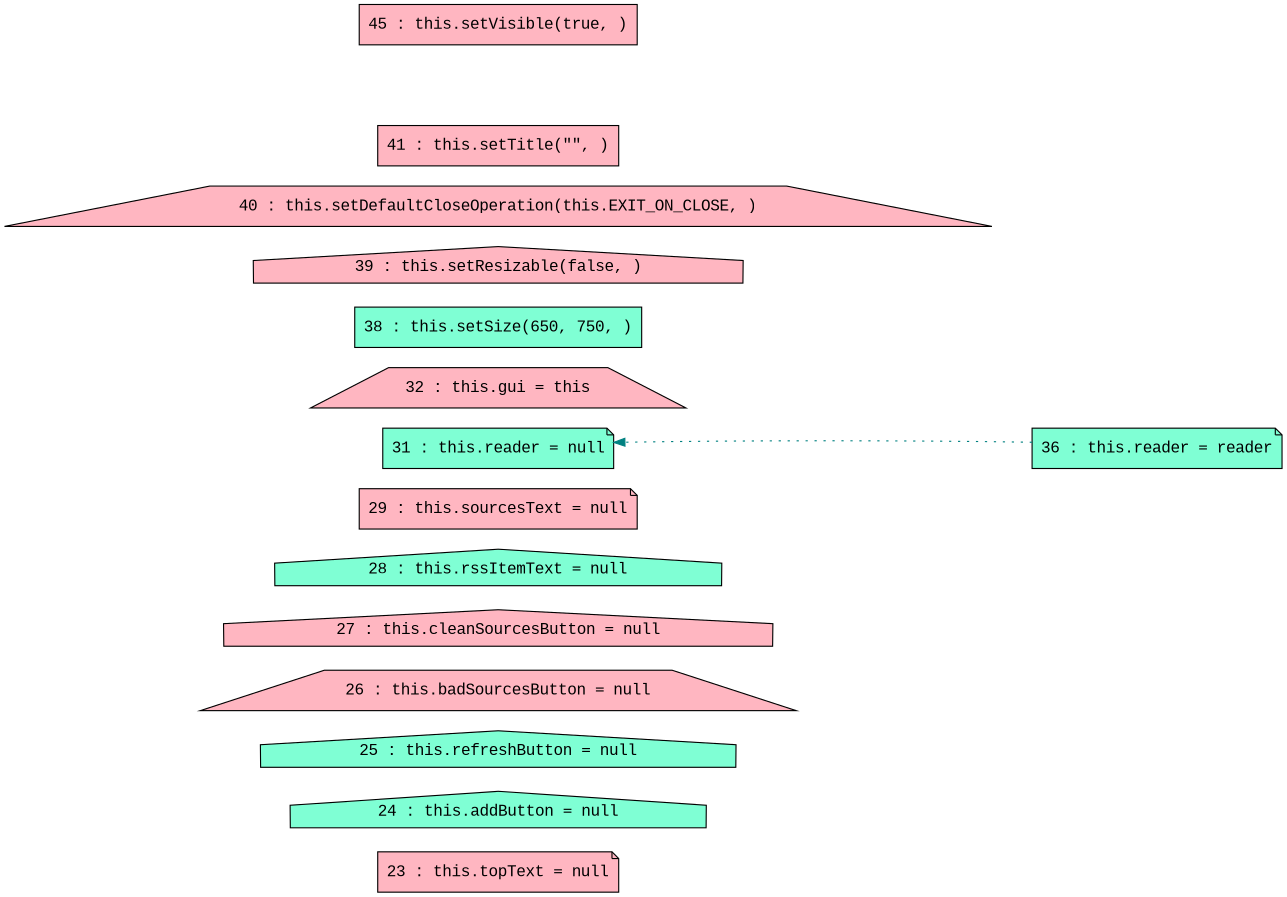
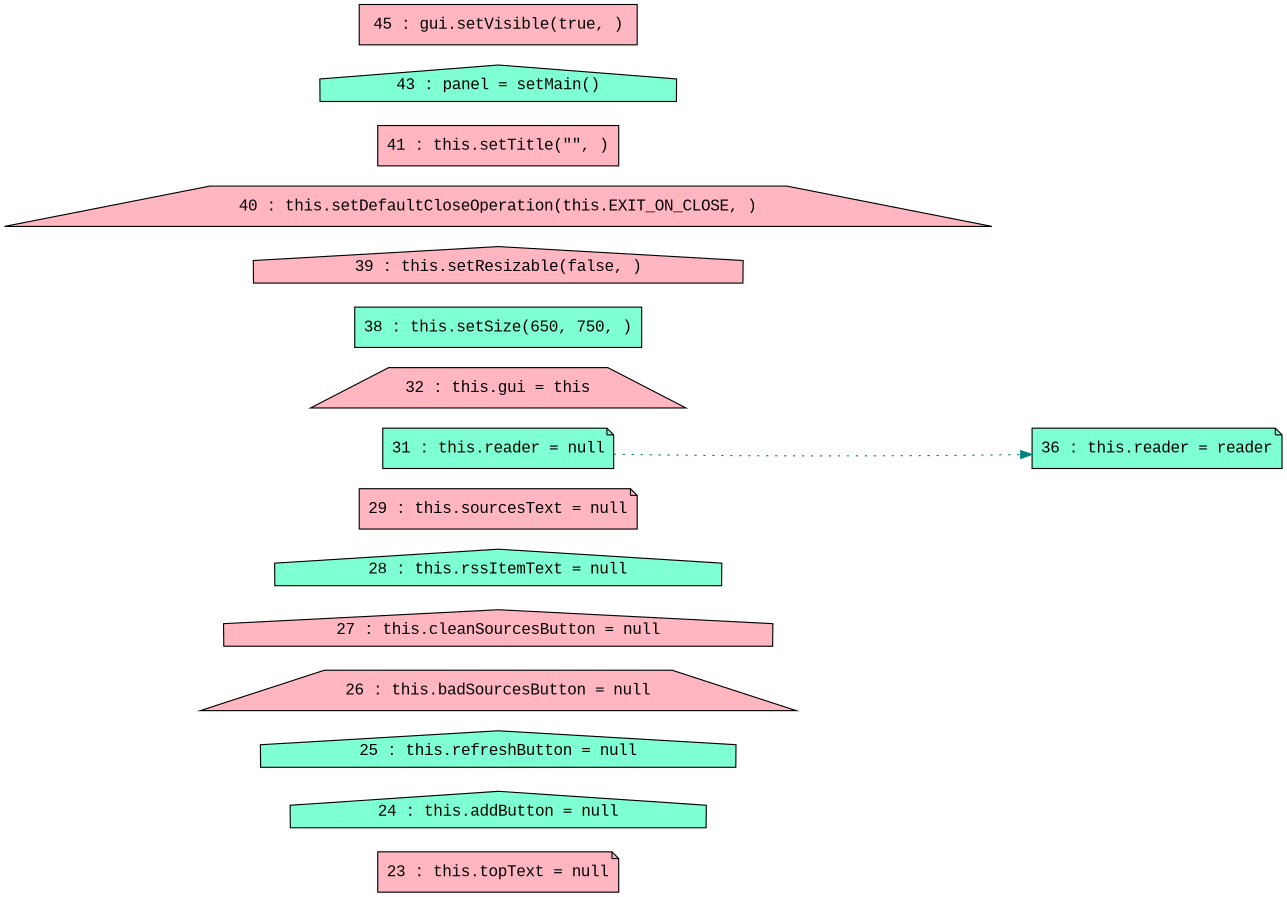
node "45 : this.setVisible(true, )": label "45 : this.setVisible(true, )" -> "45 : gui.setVisible(true, )"
node "43 : panel = setMain()": added
edge "36 : this.reader = reader" -> "31 : this.reader = null": reversed
